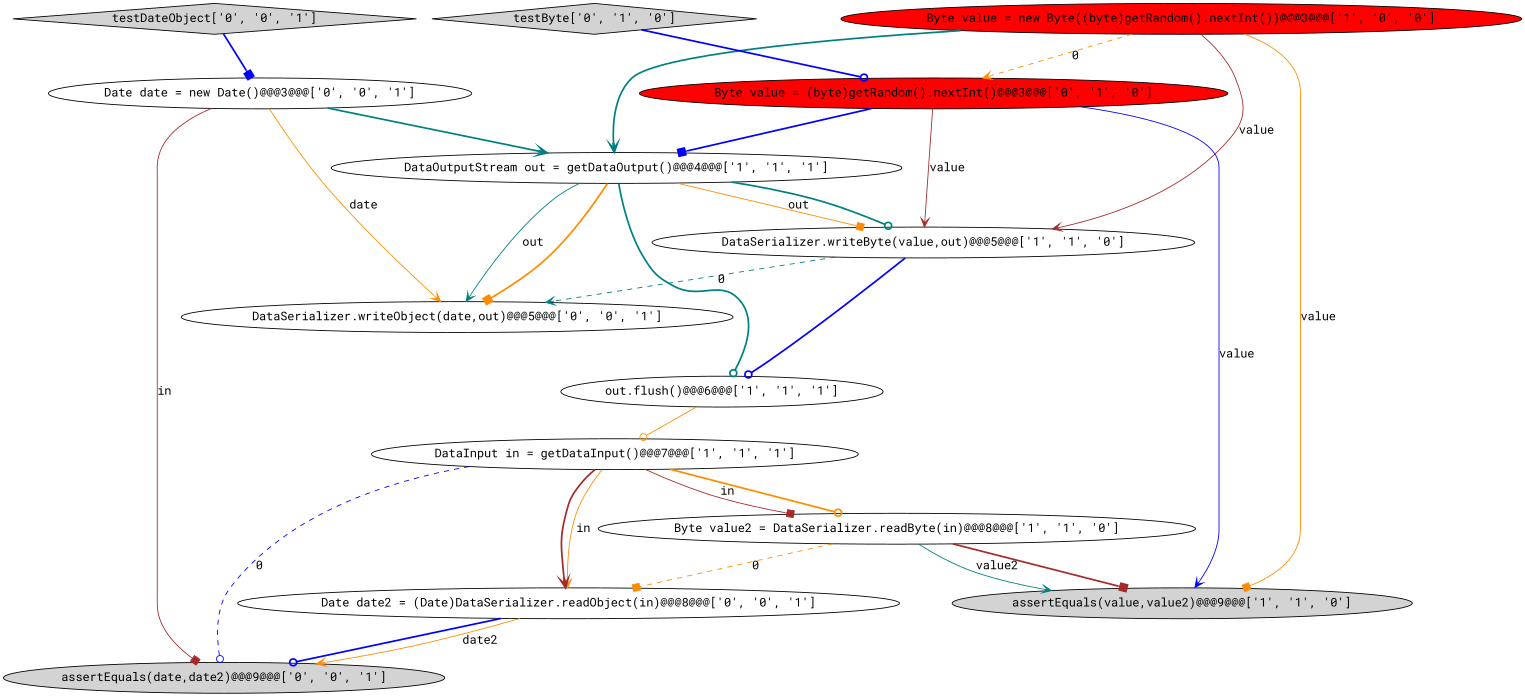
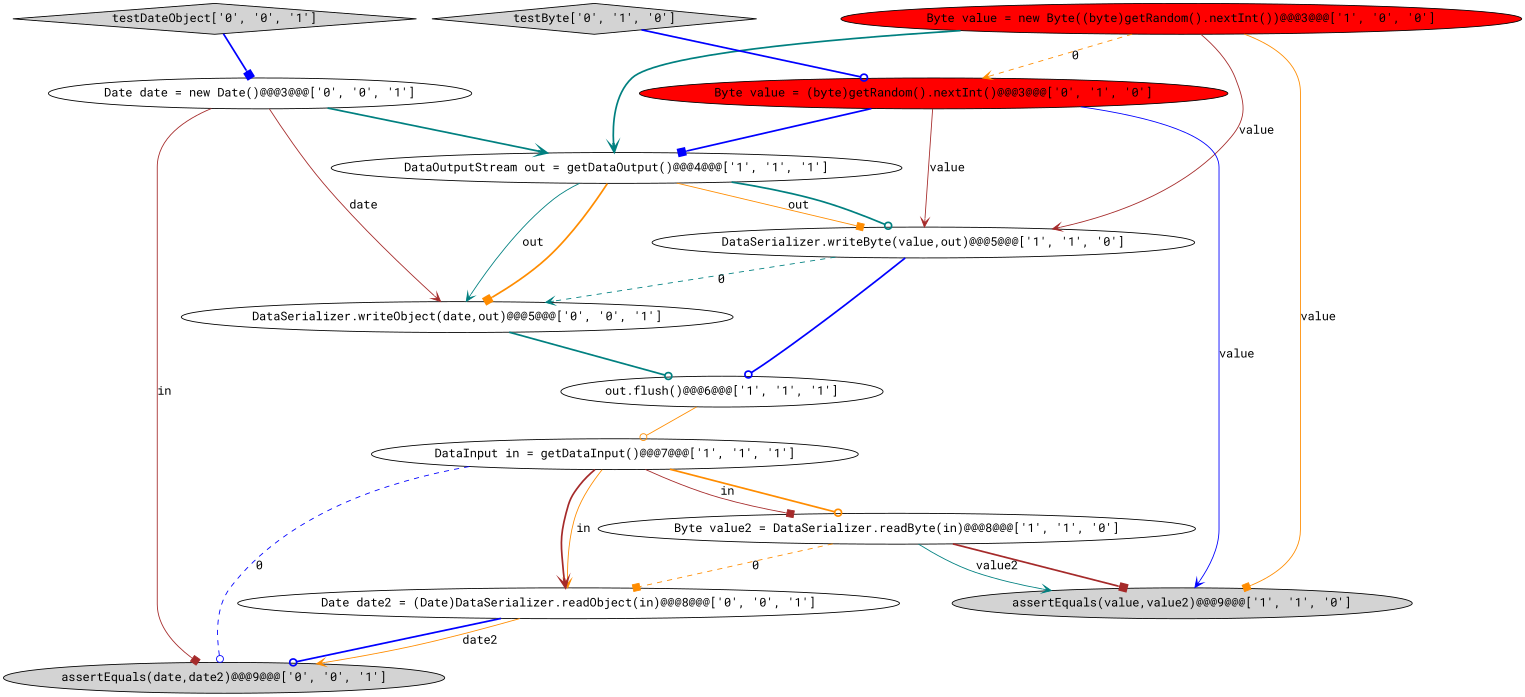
edge "Date date = new Date()@@@3@@@['0', '0', '1']" -> "DataSerializer.writeObject(date,out)@@@5@@@['0', '0', '1']": color darkorange -> brown
edge "DataOutputStream out = getDataOutput()@@@4@@@['1', '1', '1']" -> "out.flush()@@@6@@@['1', '1', '1']": now "DataSerializer.writeObject(date,out)@@@5@@@['0', '0', '1']" -> "out.flush()@@@6@@@['1', '1', '1']"
